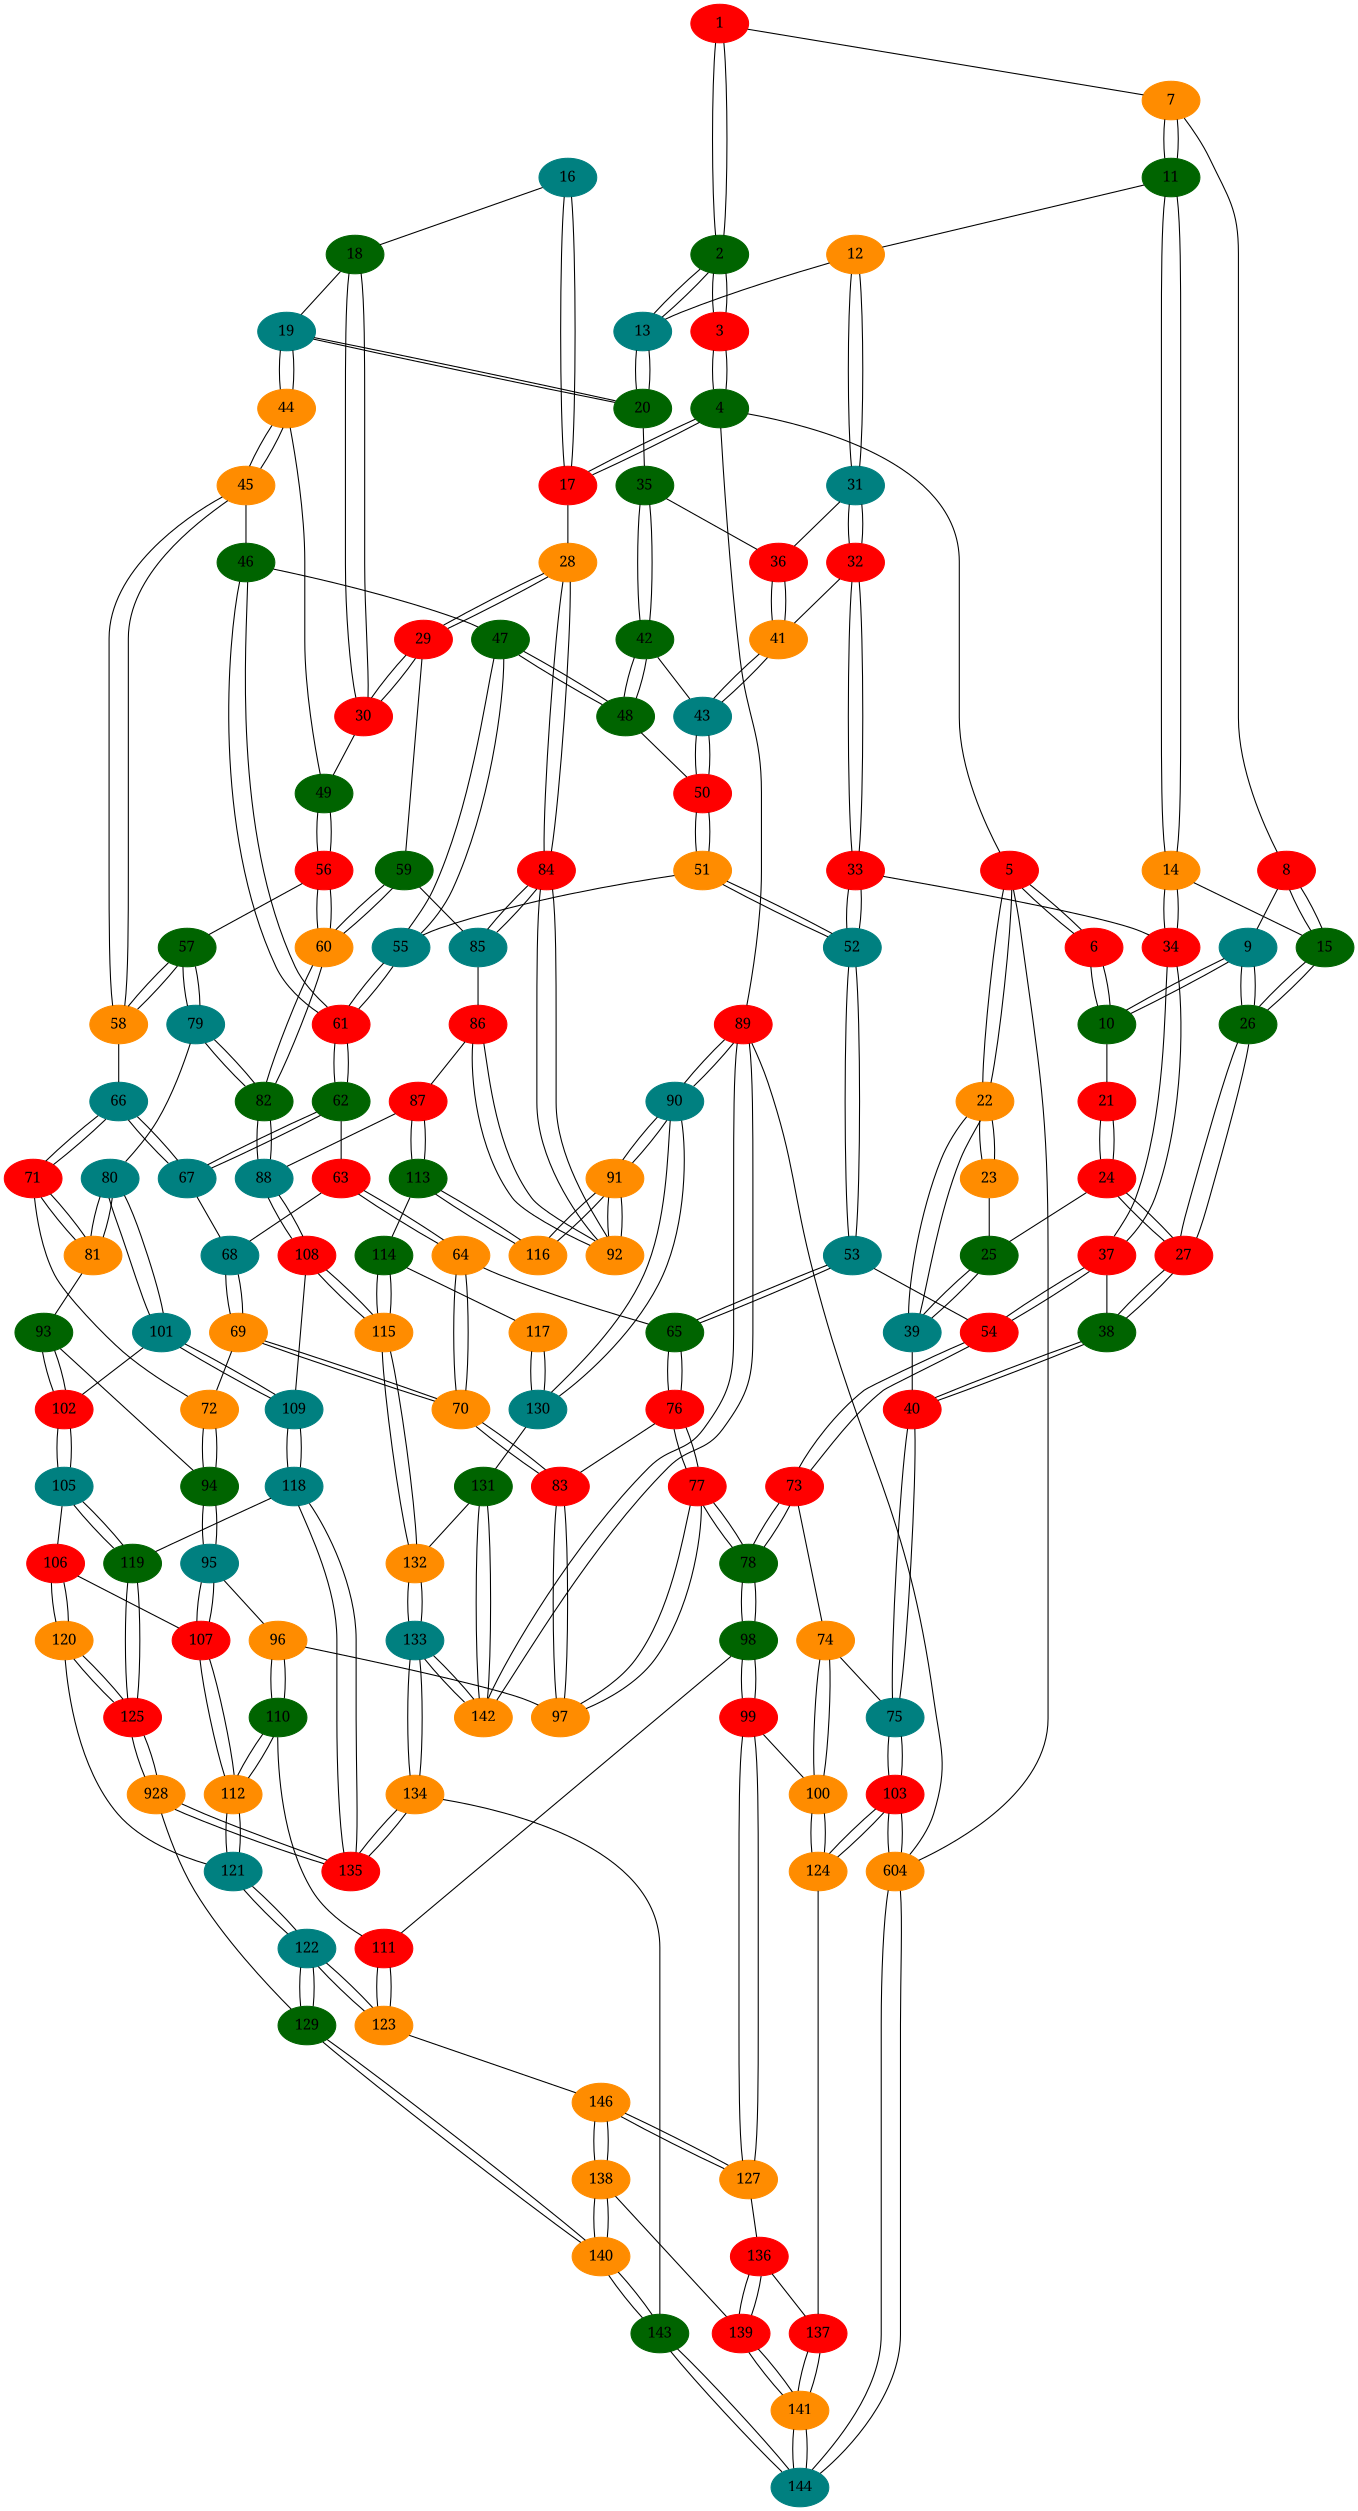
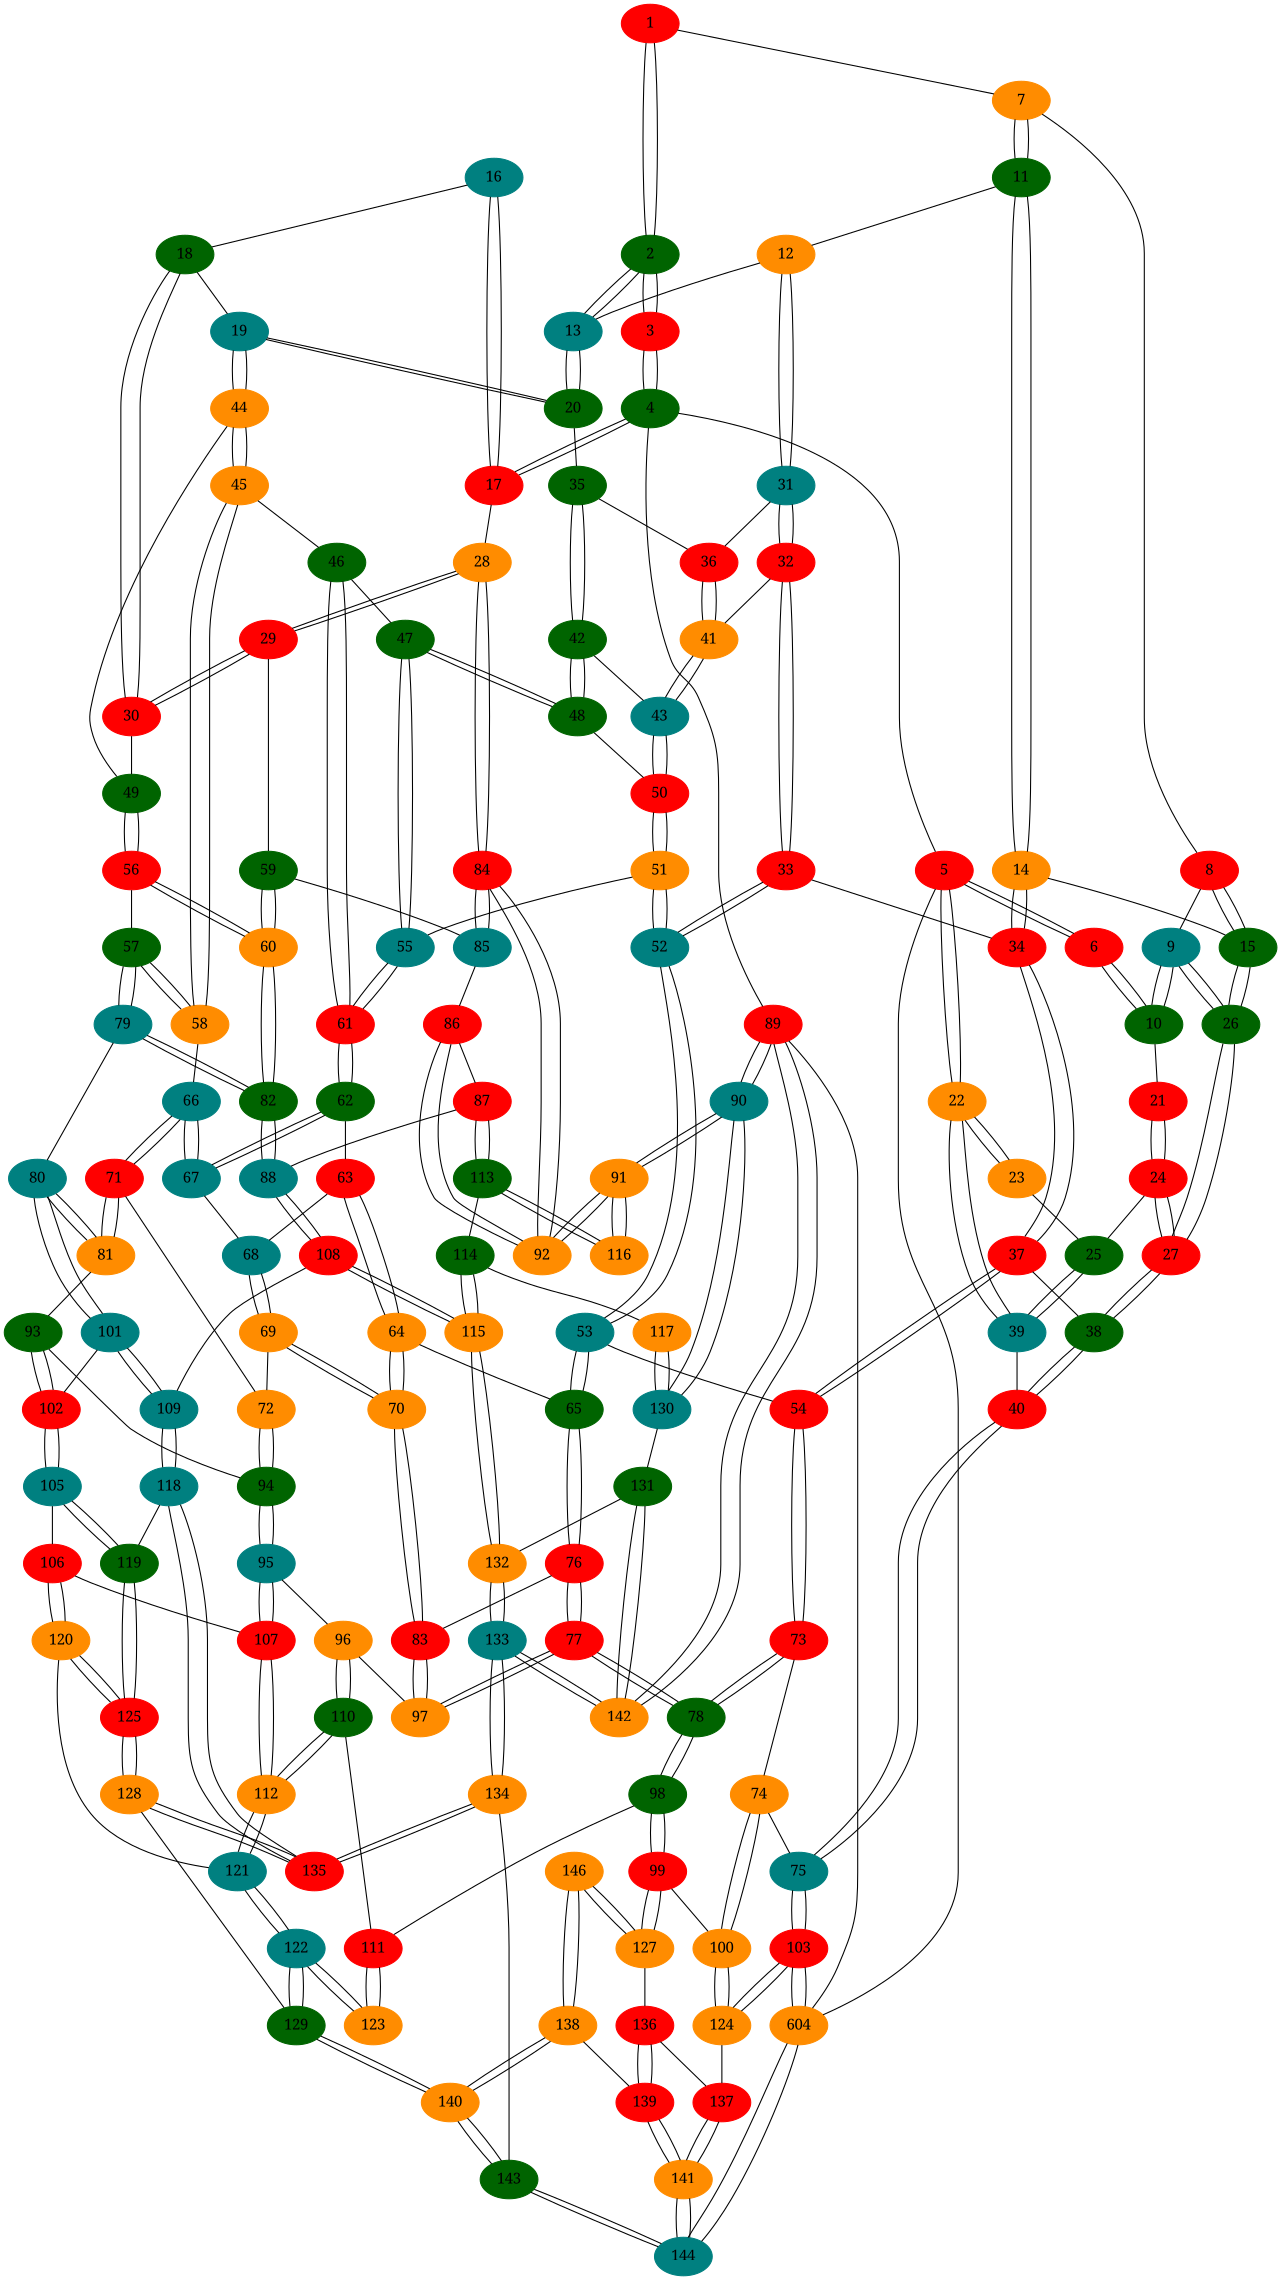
node "928": label "928" -> "128"
edge "123" -- "146": removed
